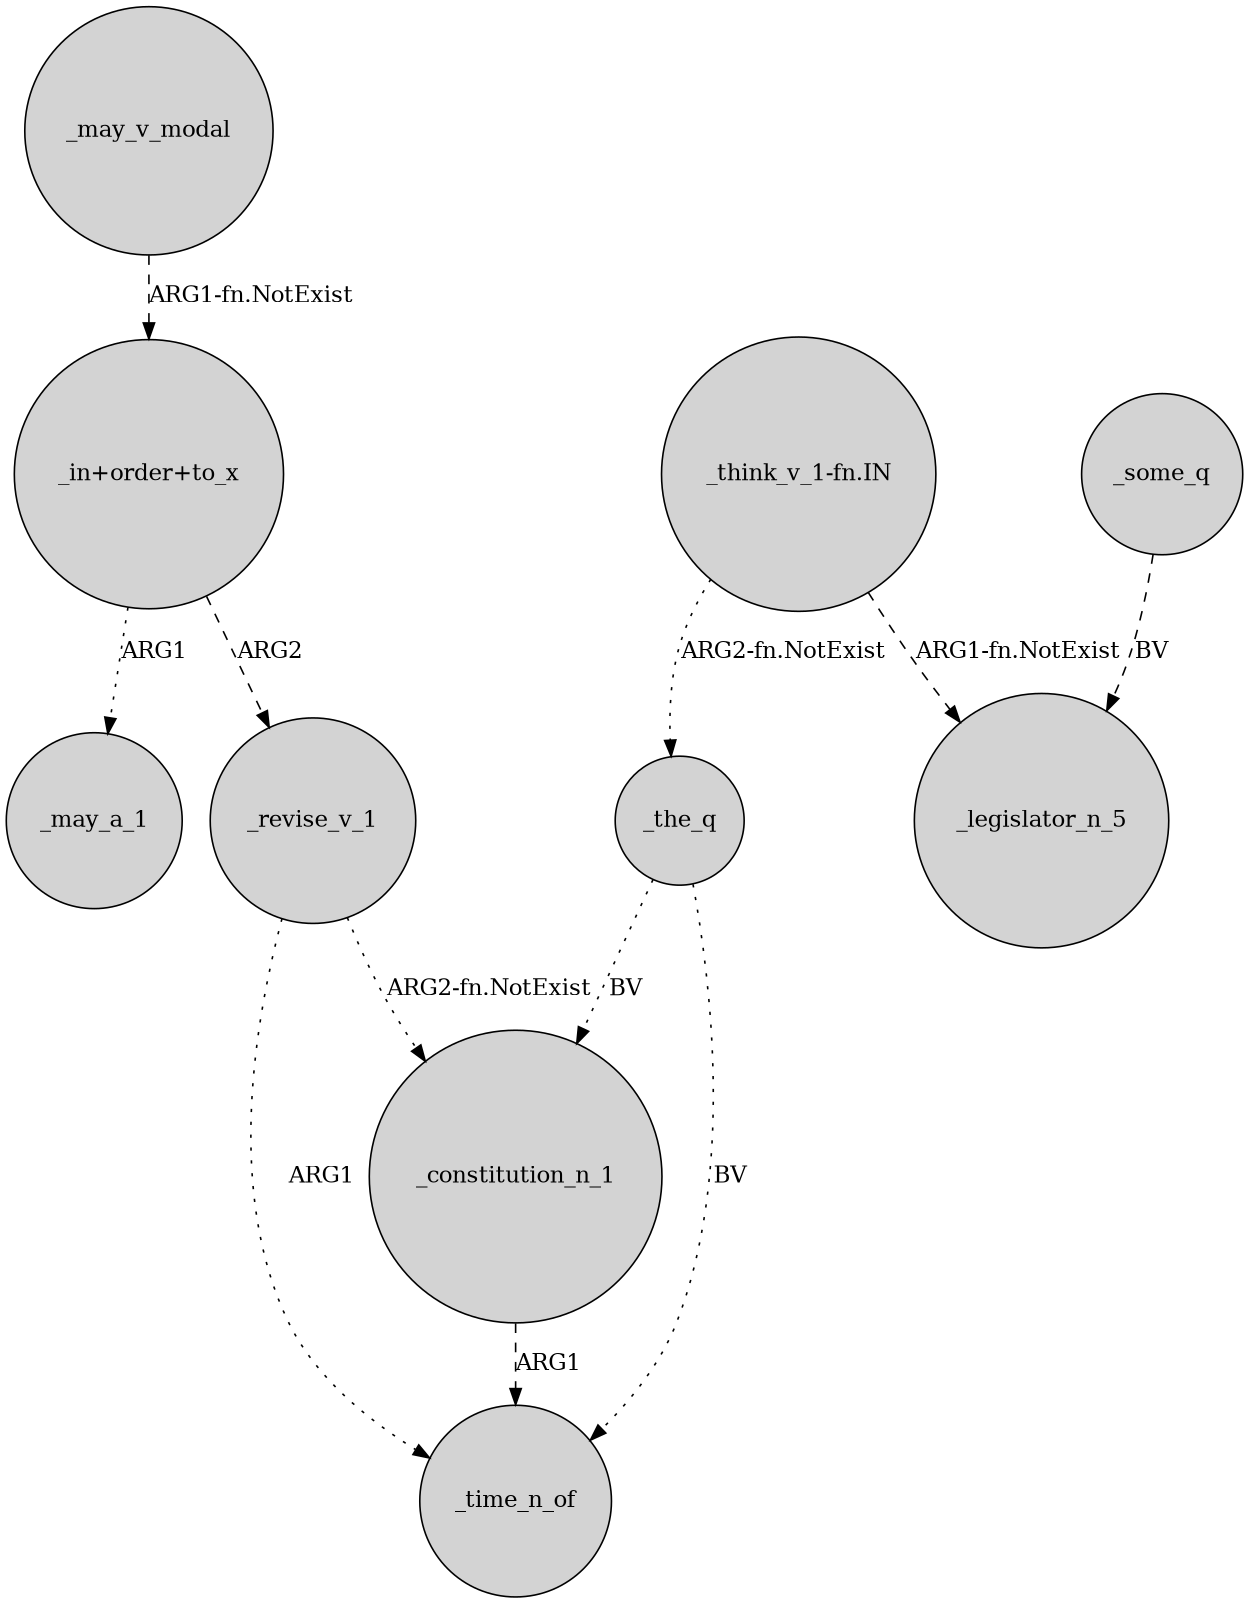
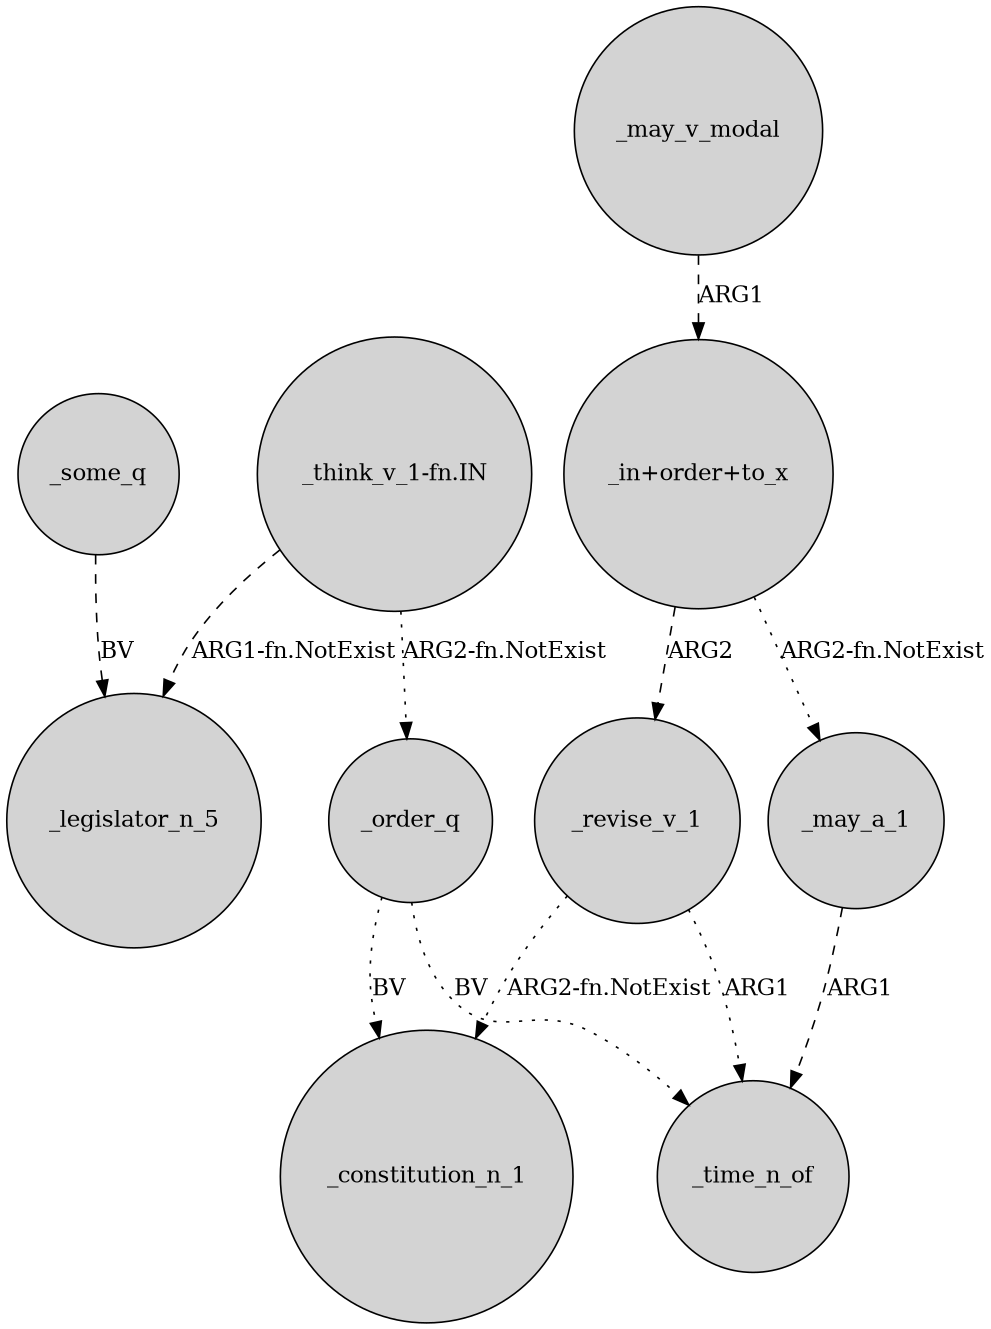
edge "_may_v_modal" -> "_in+order+to_x": label "ARG1-fn.NotExist" -> "ARG1"
edge "_in+order+to_x" -> "_may_a_1": label "ARG1" -> "ARG2-fn.NotExist"
node "_the_q": label "_the_q" -> "_order_q"
edge "_constitution_n_1" -> "_time_n_of": now "_may_a_1" -> "_time_n_of"
